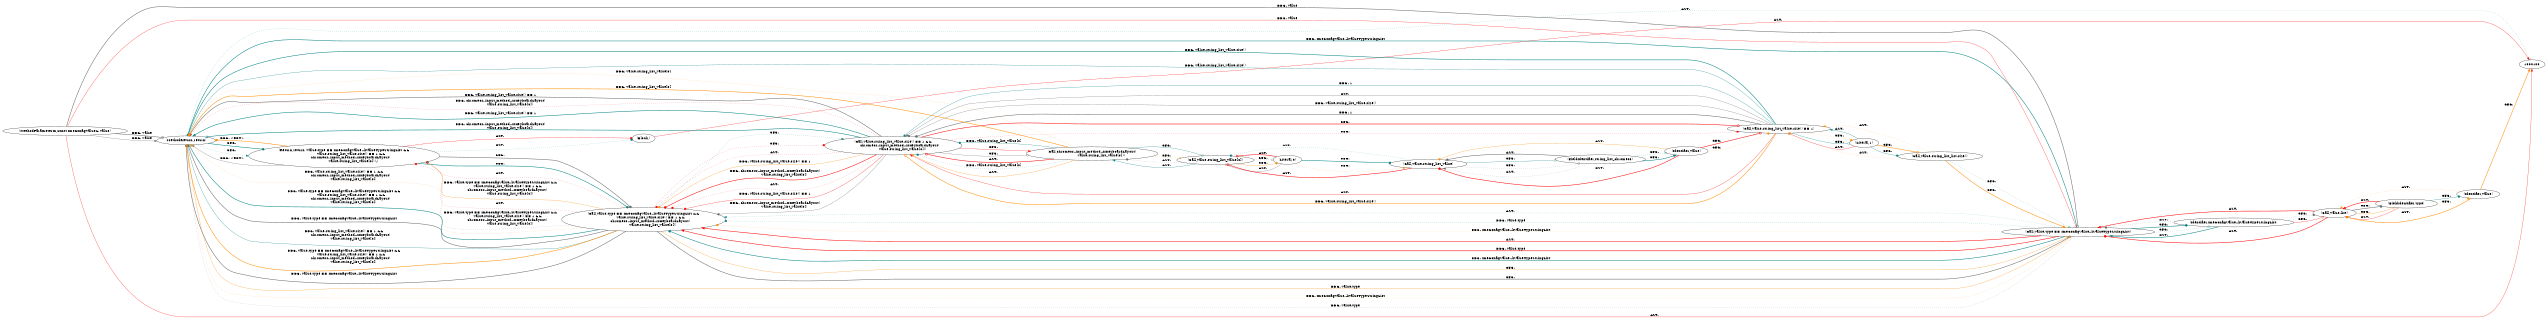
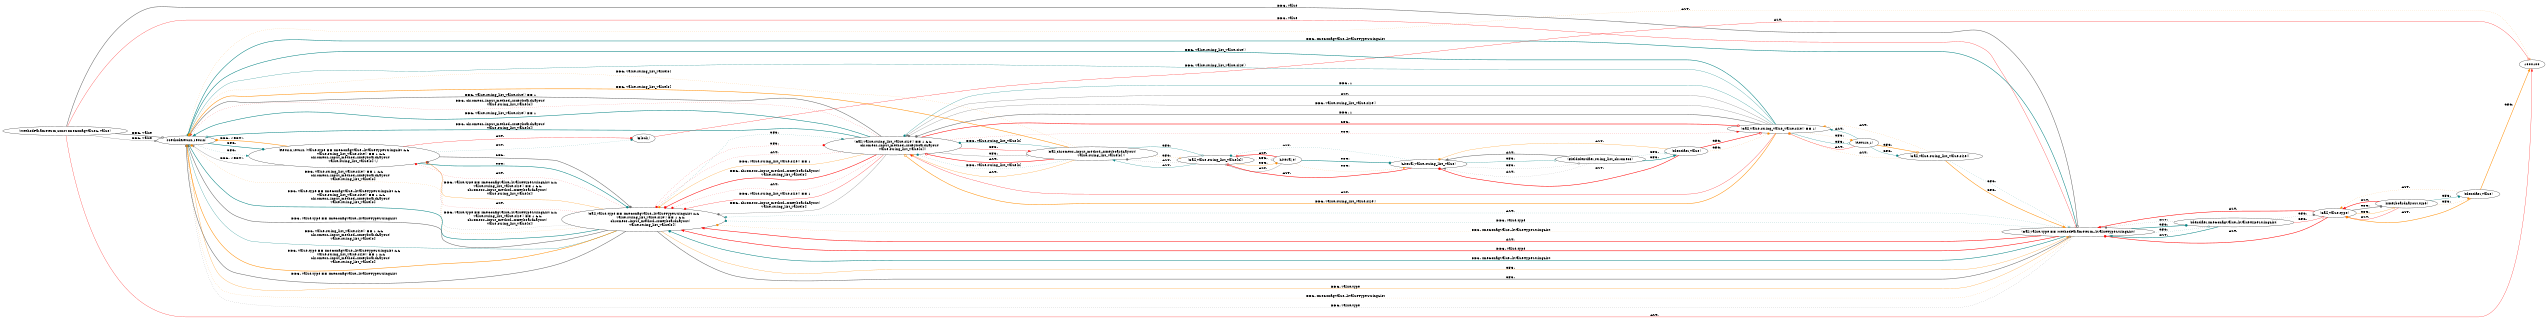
edge "(MethodReturn,return)" -> "1000100": color teal -> darkorange
edge "(Block,)" -> "1000100": arrowhead normal -> odot
node "(Call,value.string_list_value.size() == 1)": label "(Call,value.string_list_value.size() == 1)" -> "(Call,value.string_value_value.size() == 1)"
node "(Literal,1)": label "(Literal,1)" -> "(Return,1)"
node "(Call,value.string_list_list.size())": label "(Call,value.string_list_list.size())" -> "(Call,value.string_list_value.size())"
node "(Call,value.string_list_value)": label "(Call,value.string_list_value)" -> "(Literal,value.string_list_value)"
node "(FieldIdentifier,type)": label "(FieldIdentifier,type)" -> "(IsKeyboardLayout,type)"
node "(Call,value.list)": label "(Call,value.list)" -> "(Call,value.type)"
node "(Call,value.type == ImeConfigValue::kValueTypeStringList)": label "(Call,value.type == ImeConfigValue::kValueTypeStringList)" -> "(Call,value.type == MethodParameterIn::kValueTypeStringList)"
